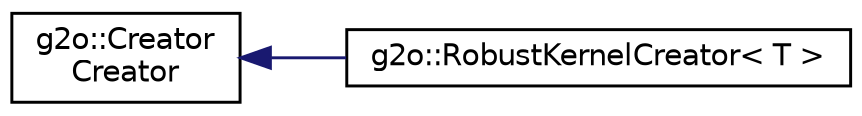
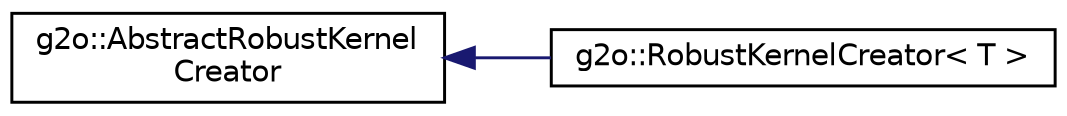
node "g2o::Creator Creator": label "g2o::Creator Creator" -> "g2o::AbstractRobustKernel Creator"
